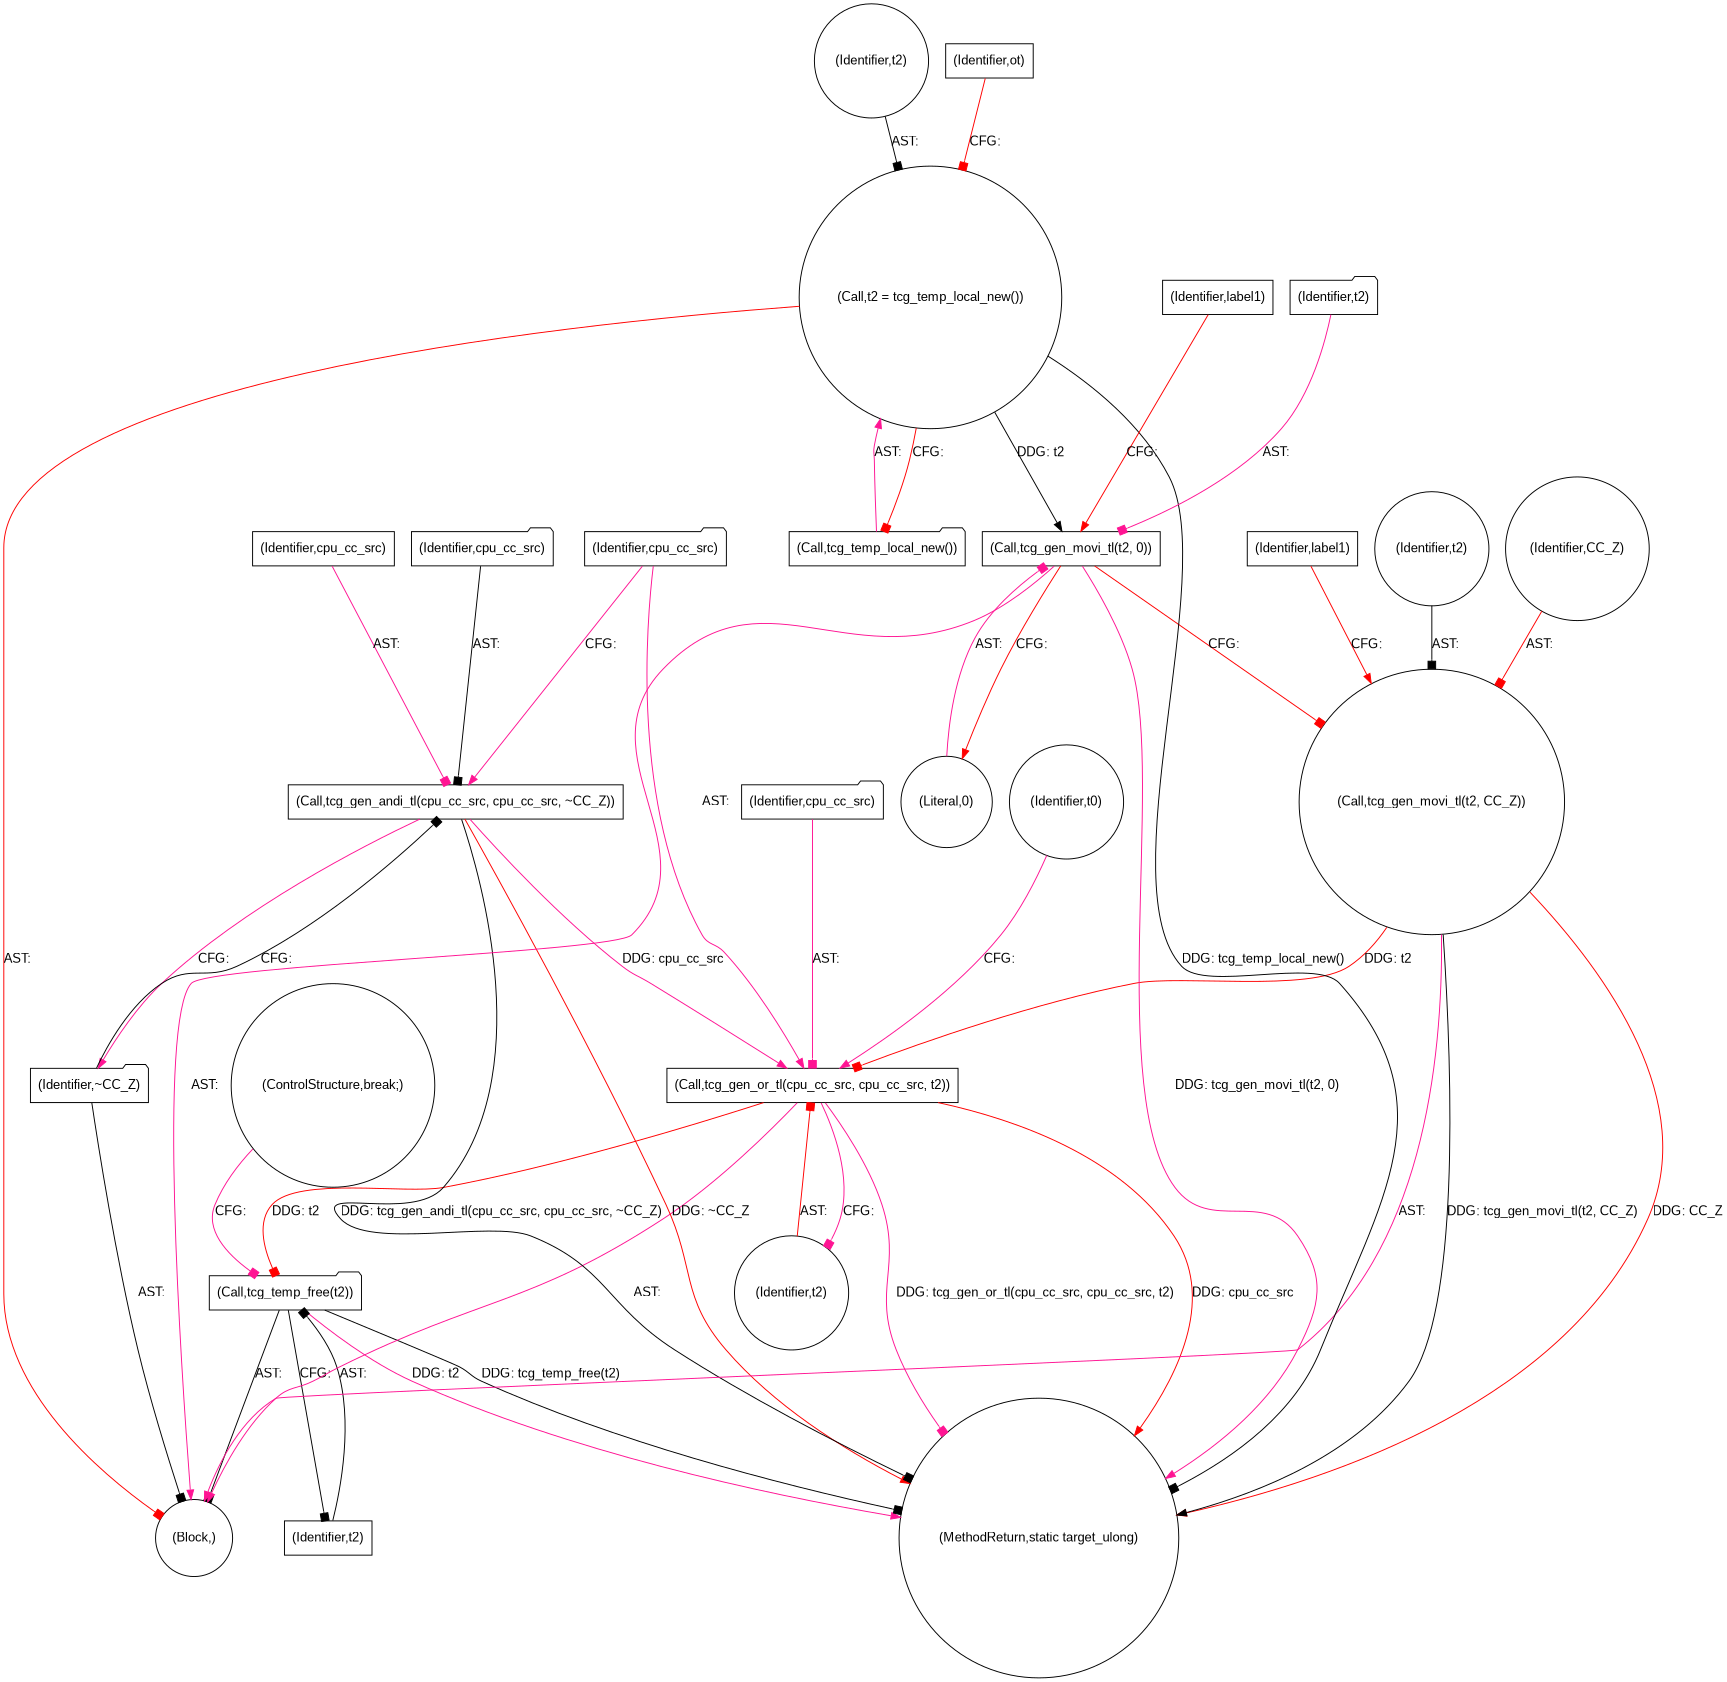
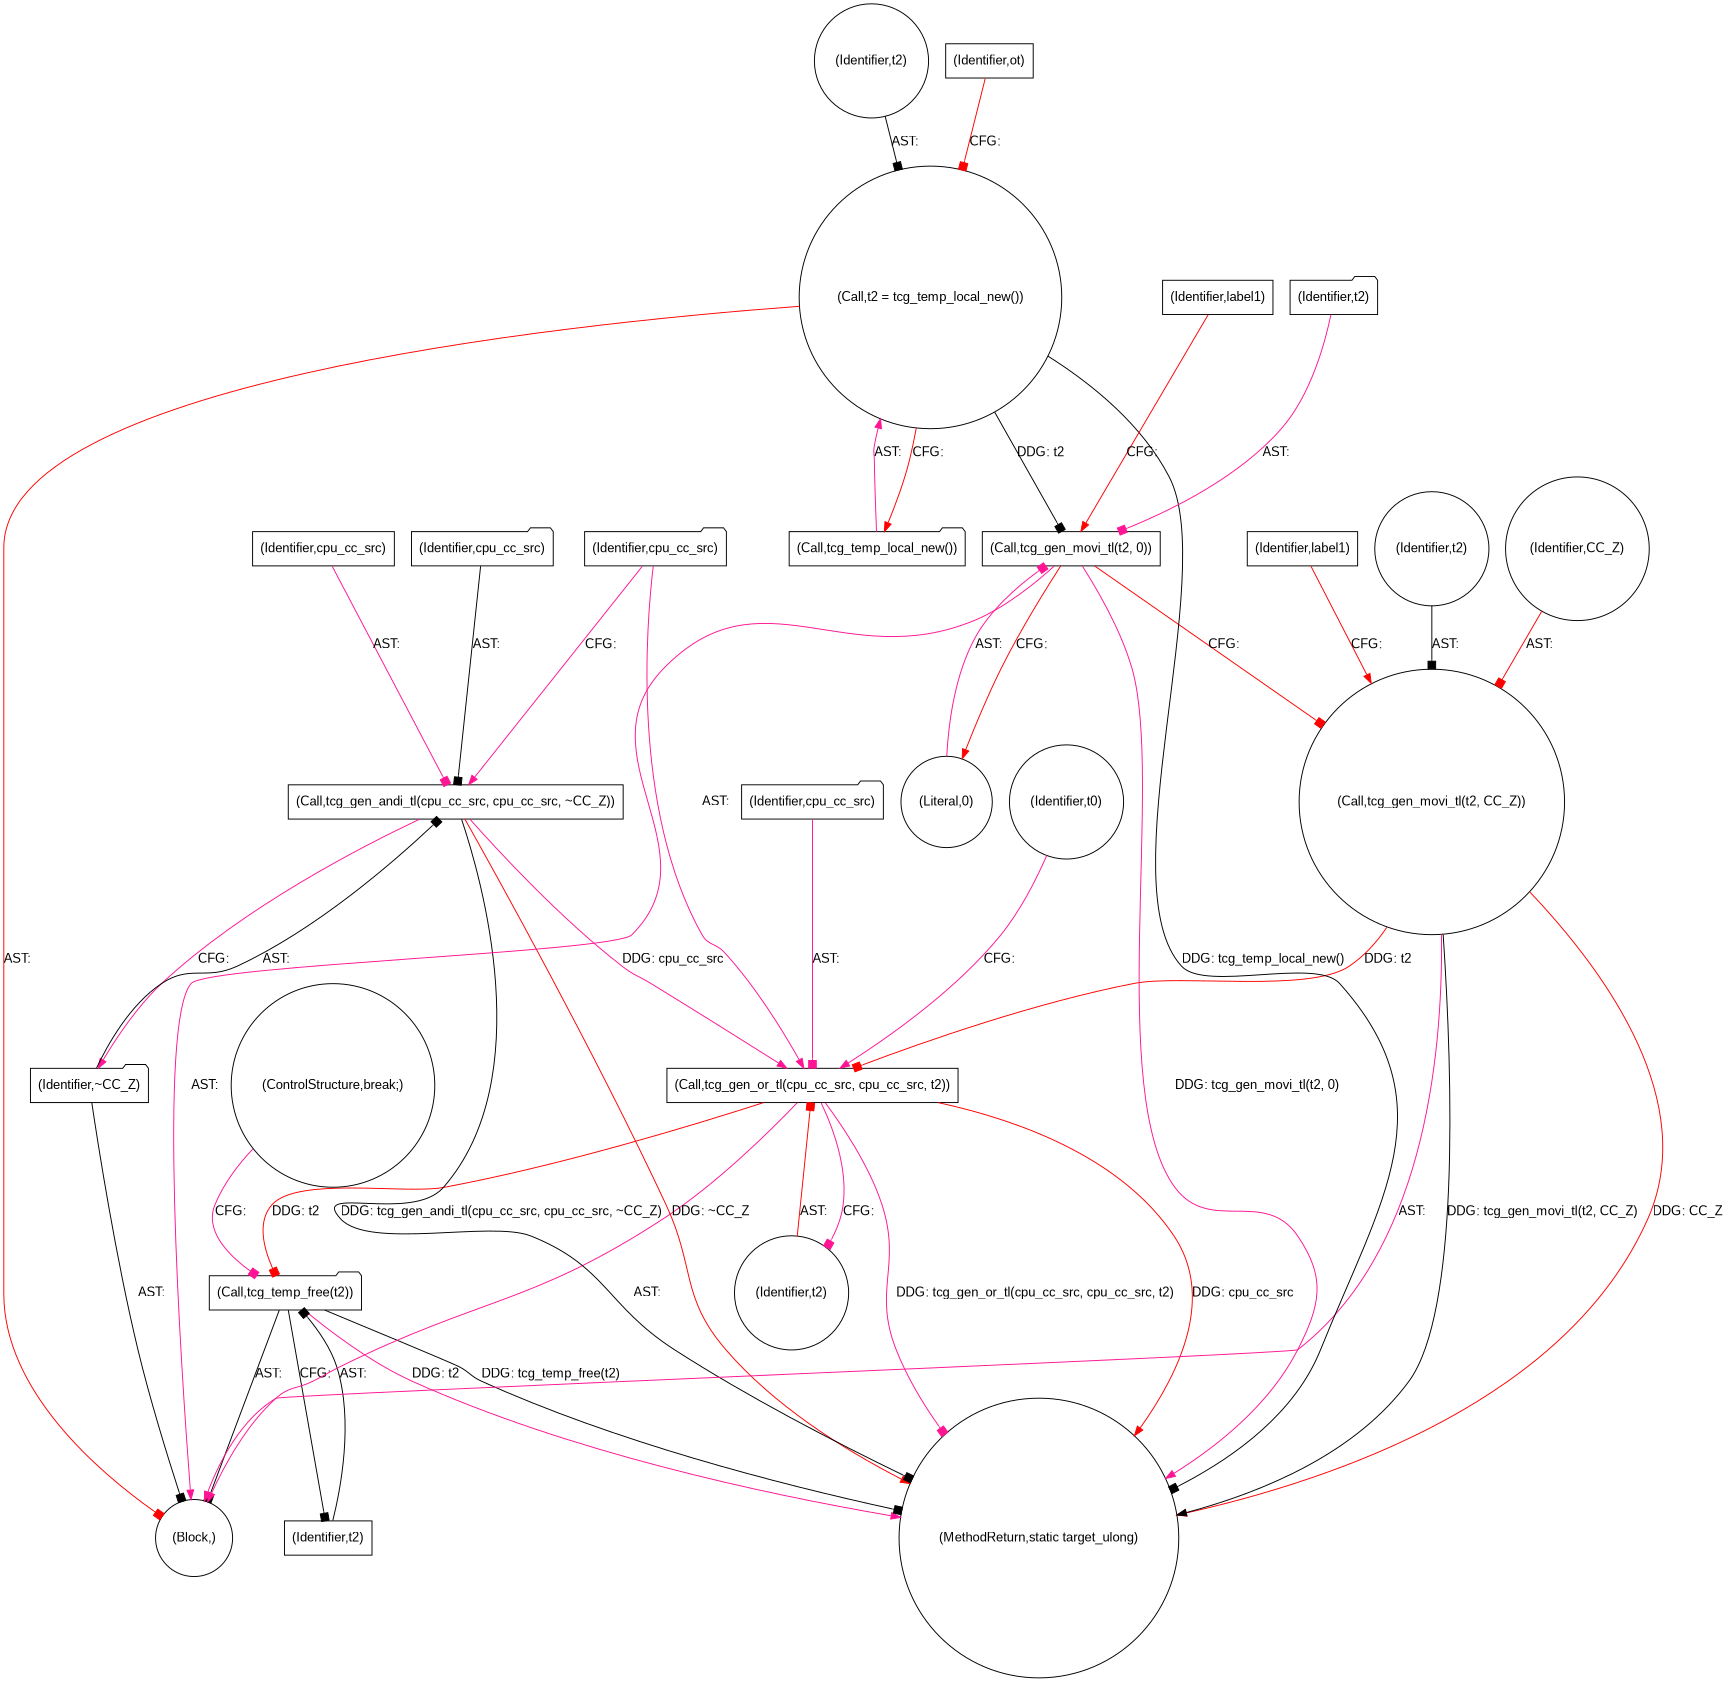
edge "(Call,t2 = tcg_temp_local_new())" -> "(Call,tcg_gen_movi_tl(t2, 0))": arrowhead normal -> box
edge "(Call,t2 = tcg_temp_local_new())" -> "(Call,tcg_temp_local_new())": arrowhead box -> normal
edge "(Identifier,~CC_Z)" -> "(Call,tcg_gen_andi_tl(cpu_cc_src, cpu_cc_src, ~CC_Z))": label "CFG: " -> "AST: "
